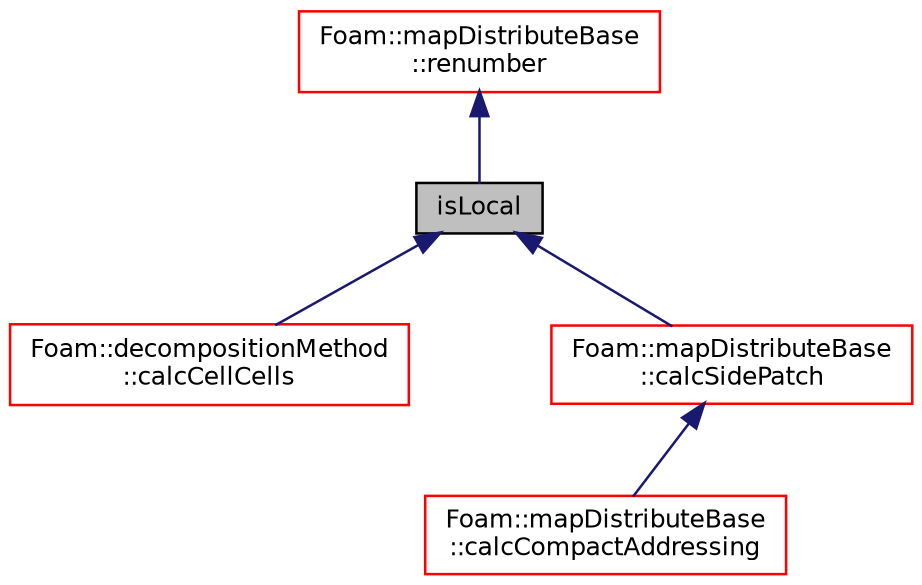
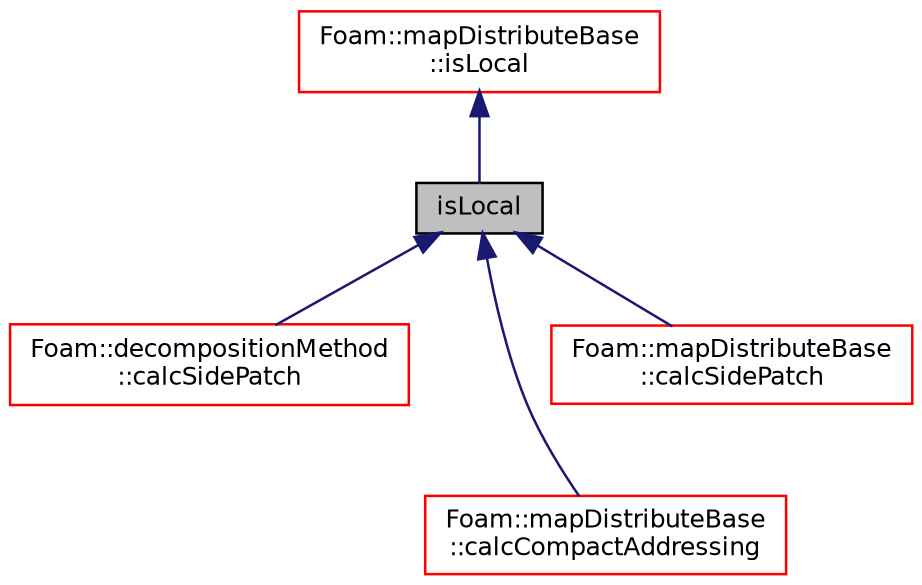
node "Foam::mapDistributeBase ::renumber": label "Foam::mapDistributeBase ::renumber" -> "Foam::mapDistributeBase ::isLocal"
node "Foam::decompositionMethod ::calcCellCells": label "Foam::decompositionMethod ::calcCellCells" -> "Foam::decompositionMethod ::calcSidePatch"
edge "Foam::mapDistributeBase ::calcCompactAddressing" -> "Foam::mapDistributeBase ::calcSidePatch": now "Foam::mapDistributeBase ::calcCompactAddressing" -> "isLocal"
